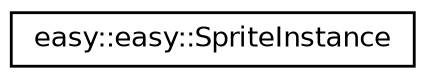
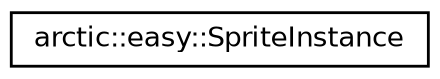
node "easy::easy::SpriteInstance": label "easy::easy::SpriteInstance" -> "arctic::easy::SpriteInstance"
